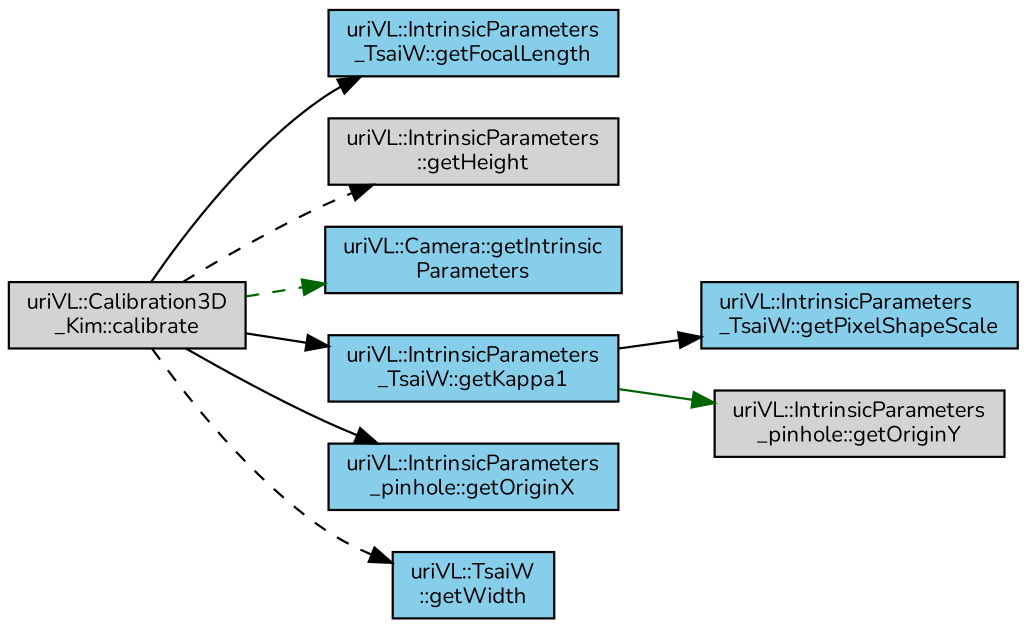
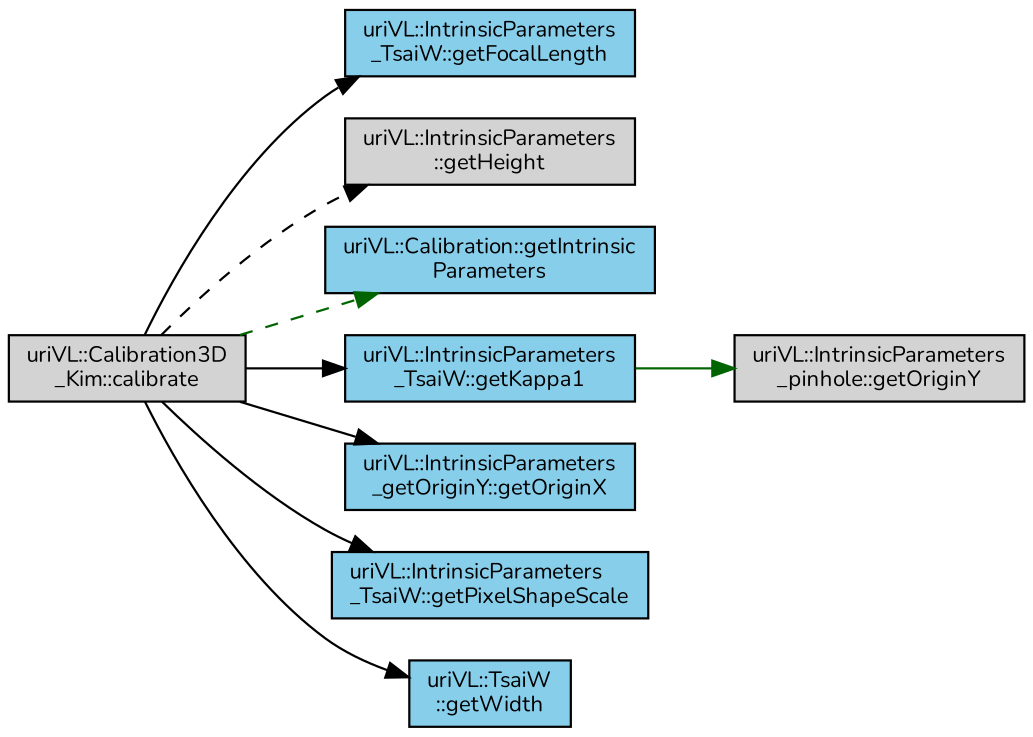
node "uriVL::Camera::getIntrinsic Parameters": label "uriVL::Camera::getIntrinsic Parameters" -> "uriVL::Calibration::getIntrinsic Parameters"
edge "uriVL::IntrinsicParameters _TsaiW::getKappa1" -> "uriVL::IntrinsicParameters _TsaiW::getPixelShapeScale": now "uriVL::Calibration3D _Kim::calibrate" -> "uriVL::IntrinsicParameters _TsaiW::getPixelShapeScale"
edge "uriVL::Calibration3D _Kim::calibrate" -> "uriVL::TsaiW ::getWidth": style dashed -> solid
node "uriVL::IntrinsicParameters _pinhole::getOriginX": label "uriVL::IntrinsicParameters _pinhole::getOriginX" -> "uriVL::IntrinsicParameters _getOriginY::getOriginX"
